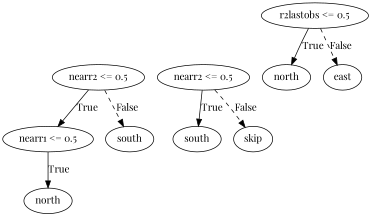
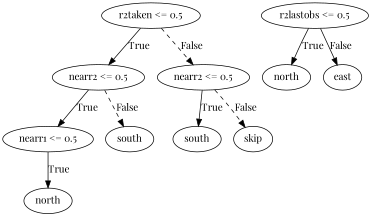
node "r2taken <= 0.5": added
edge "r2lastobs <= 0.5" -> "east": style dashed -> solid
